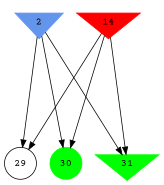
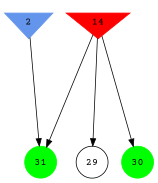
edge "2" -> "29": removed
edge "2" -> "30": removed
node "31": shape invtriangle -> circle
